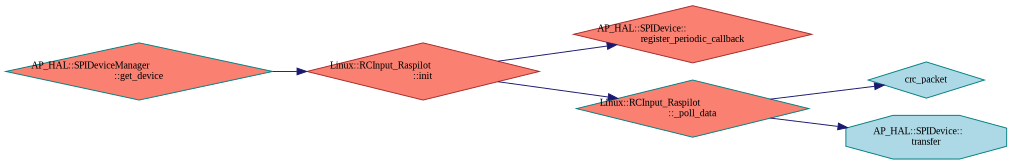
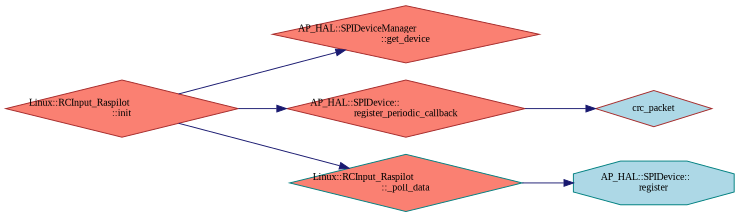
node "AP_HAL::SPIDeviceManager ::get_device": color teal -> brown
edge "AP_HAL::SPIDeviceManager ::get_device" -> "Linux::RCInput_Raspilot ::init": reversed
node "crc_packet": color teal -> brown
edge "Linux::RCInput_Raspilot ::_poll_data" -> "crc_packet": now "AP_HAL::SPIDevice:: register_periodic_callback" -> "crc_packet"
node "AP_HAL::SPIDevice:: transfer": label "AP_HAL::SPIDevice:: transfer" -> "AP_HAL::SPIDevice:: register"
